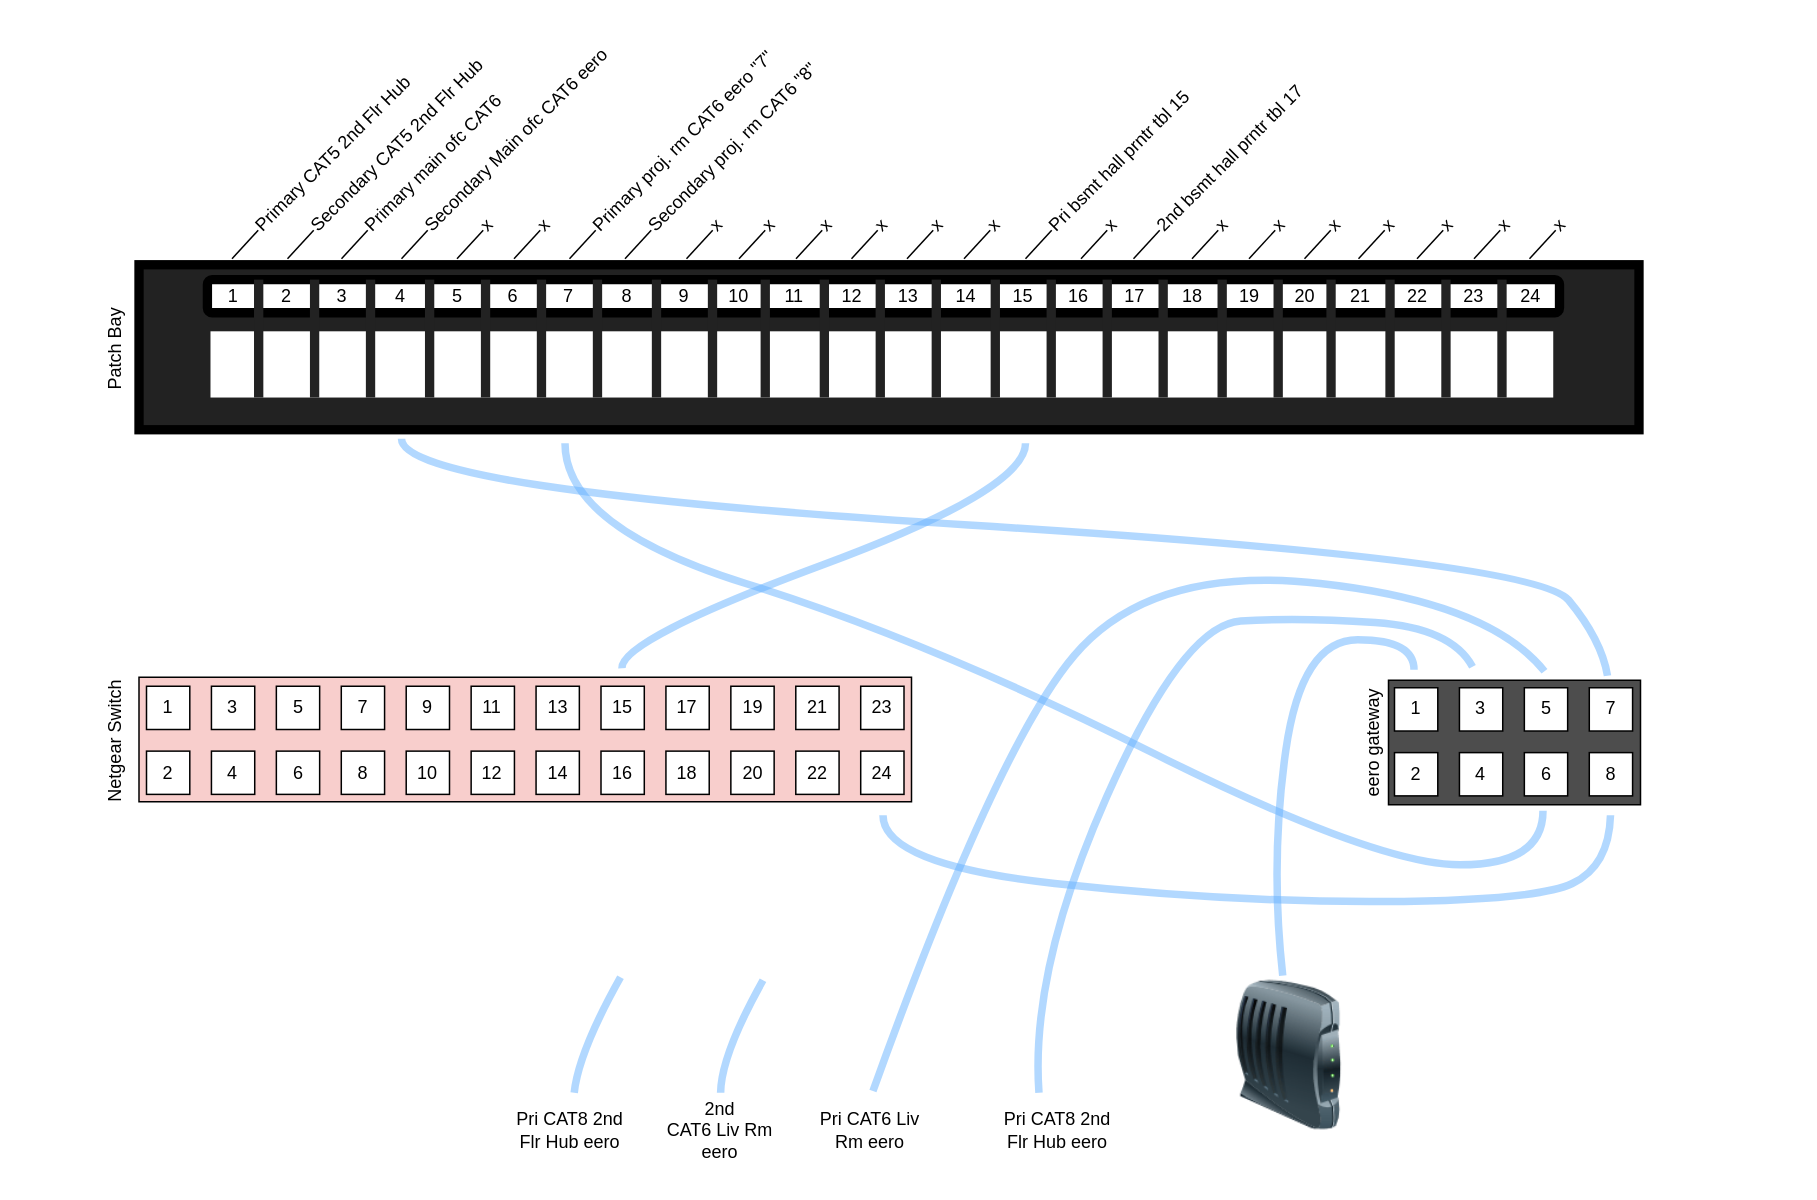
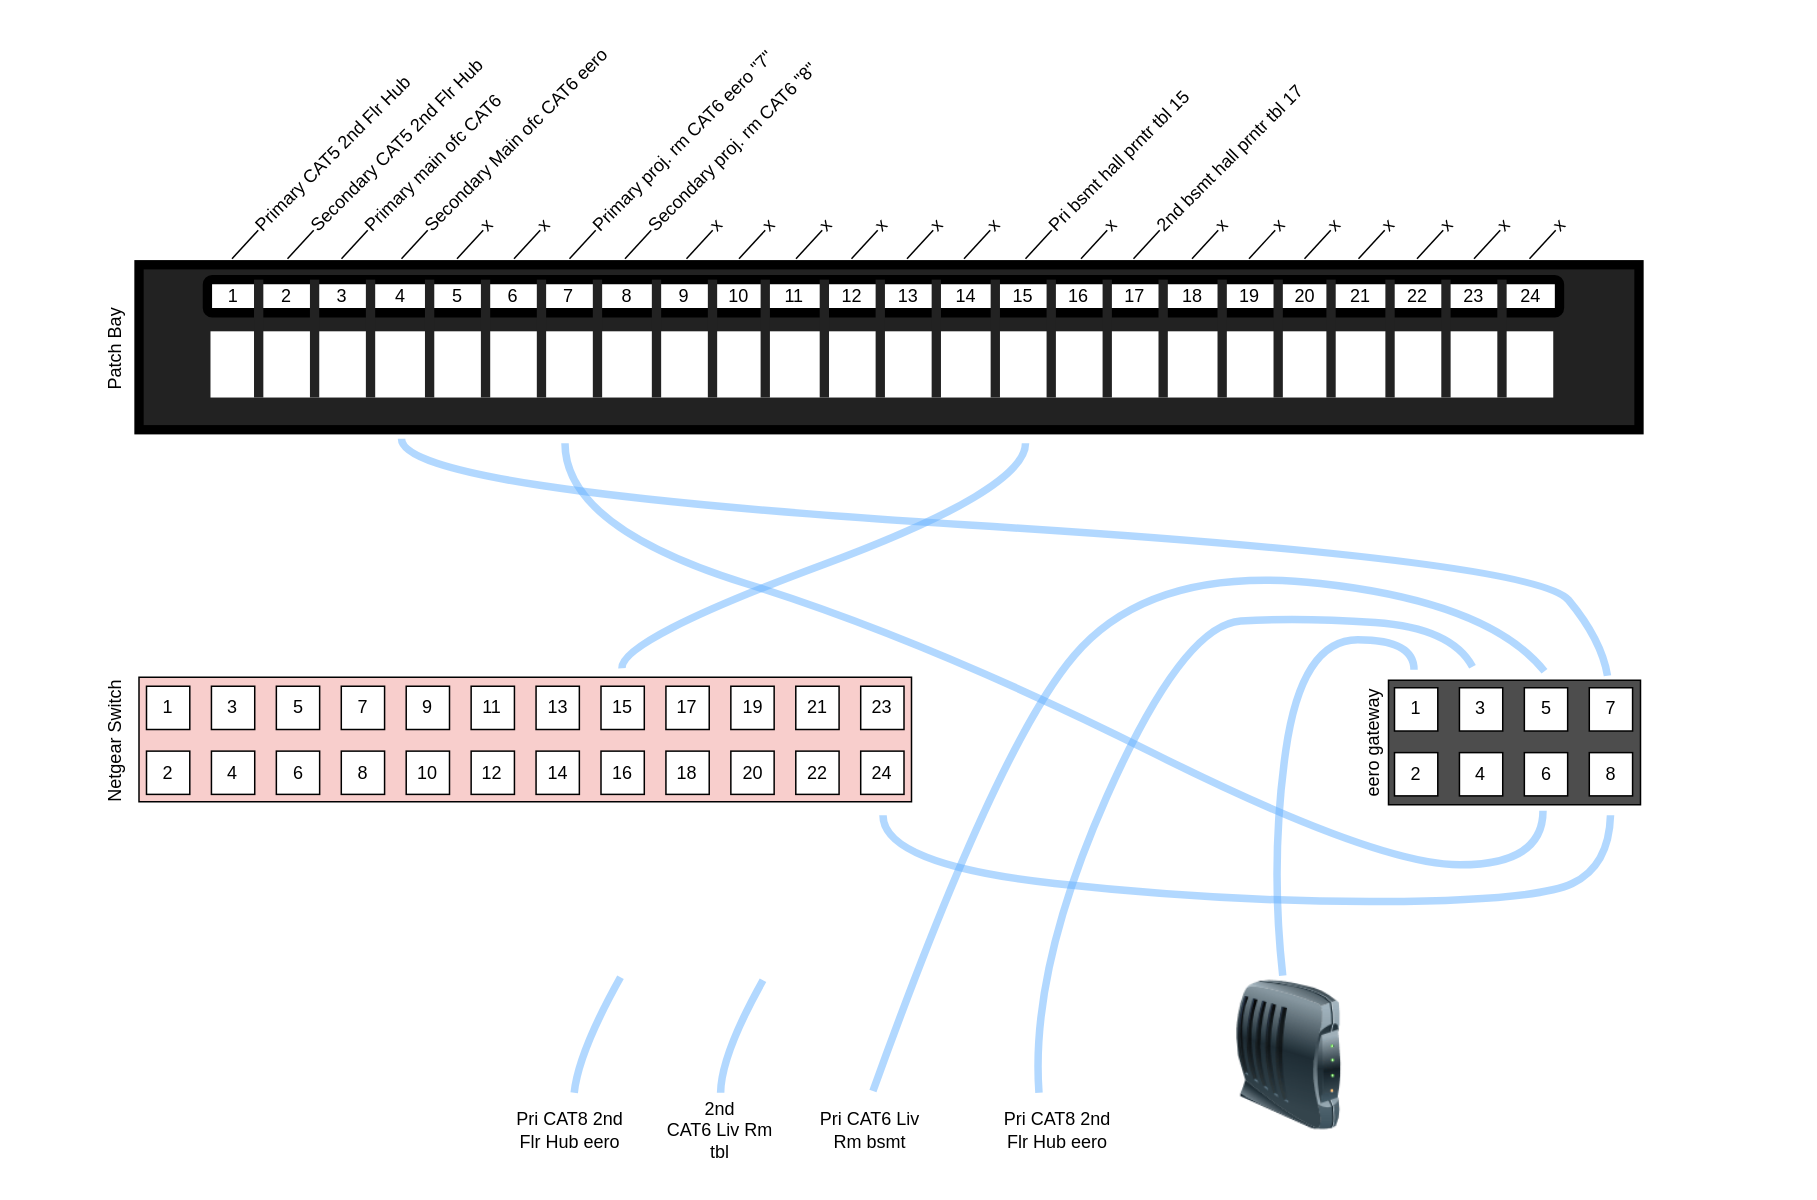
node "2nd CAT6 Liv Rm eero": label "2nd CAT6 Liv Rm eero" -> "2nd CAT6 Liv Rm tbl"
node "Pri CAT6 Liv Rm eero": label "Pri CAT6 Liv Rm eero" -> "Pri CAT6 Liv Rm bsmt"
